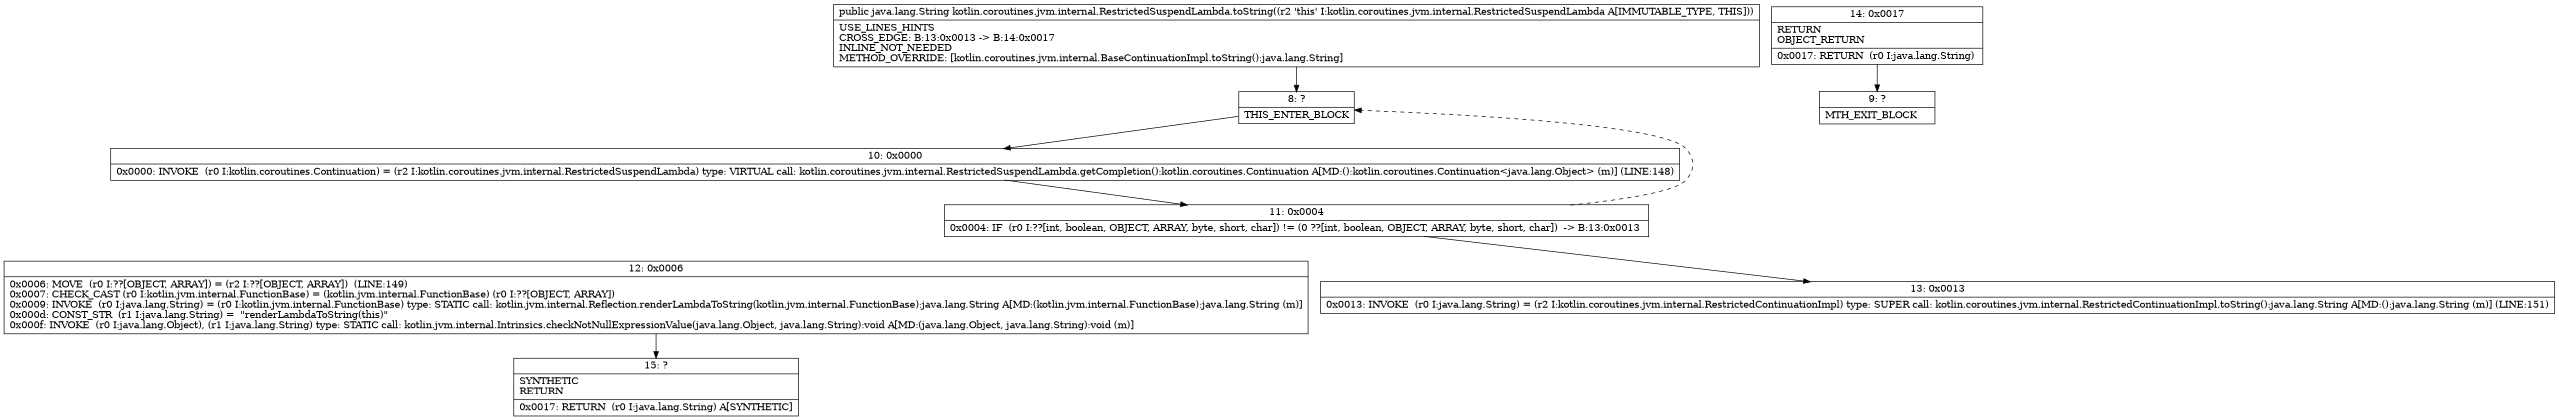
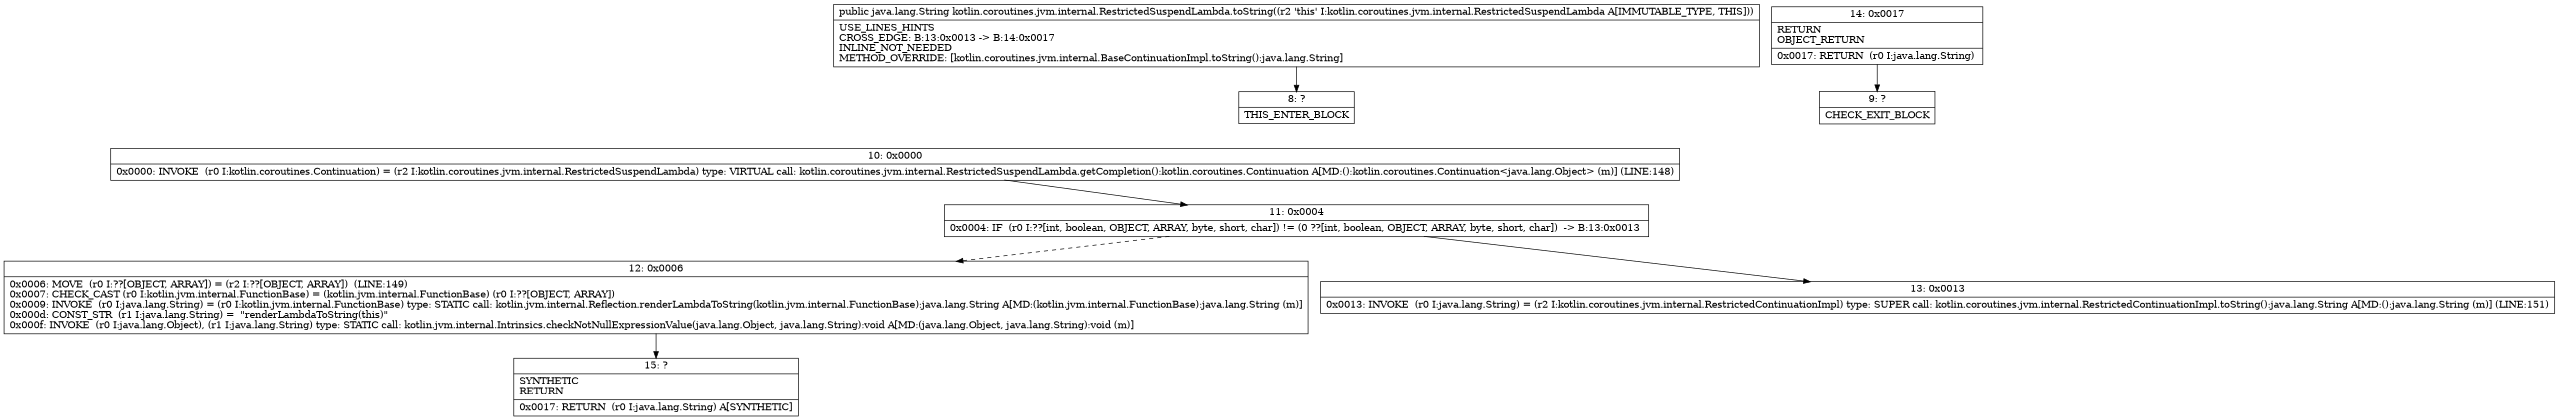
node "9: ?": text "MTH_EXIT_BLOCK" -> "CHECK_EXIT_BLOCK"
edge "11: 0x0004" -> "8: ?": now "11: 0x0004" -> "12: 0x0006"
edge "8: ?" -> "10: 0x0000": removed
